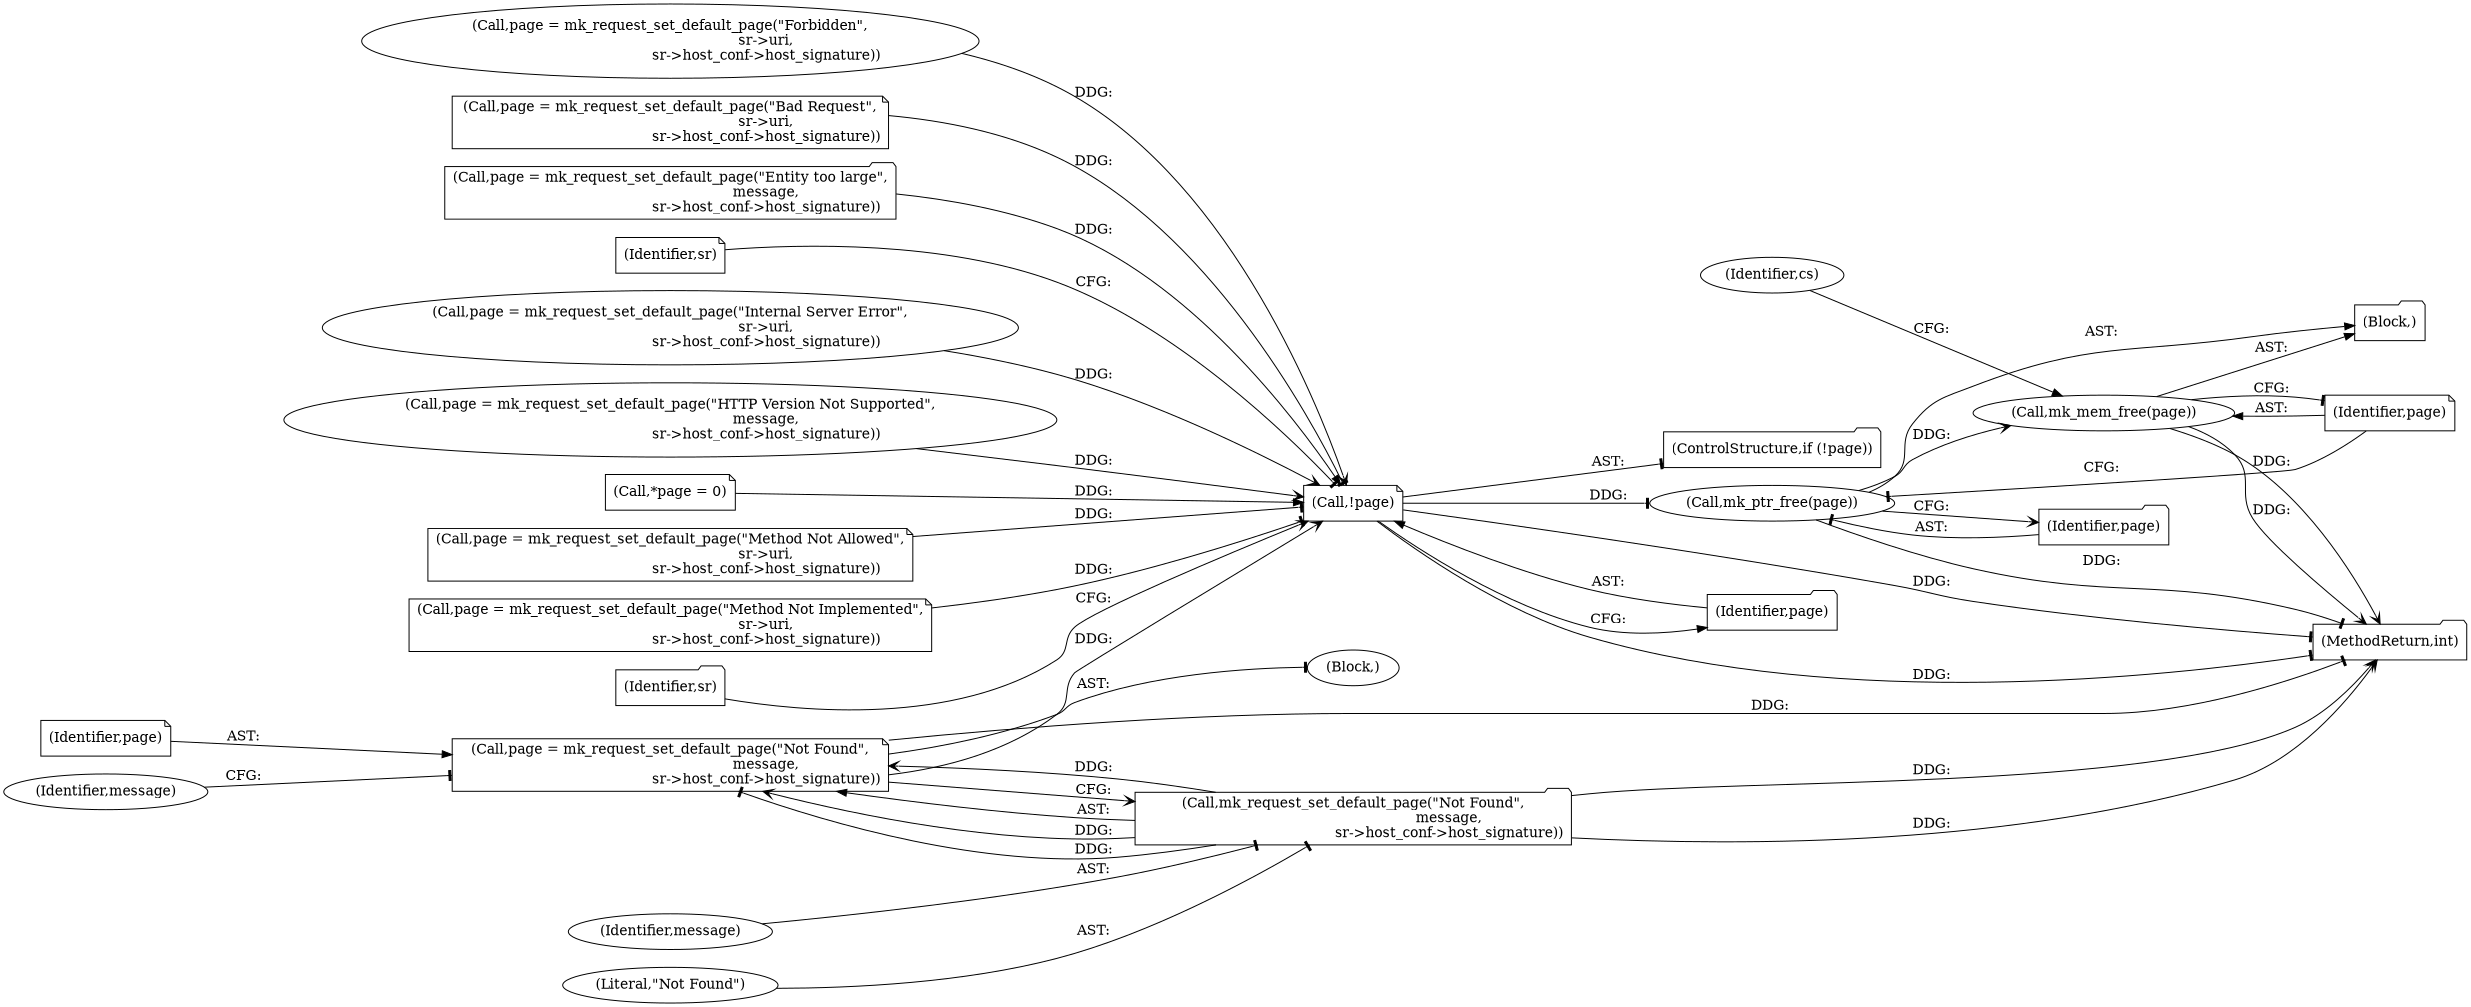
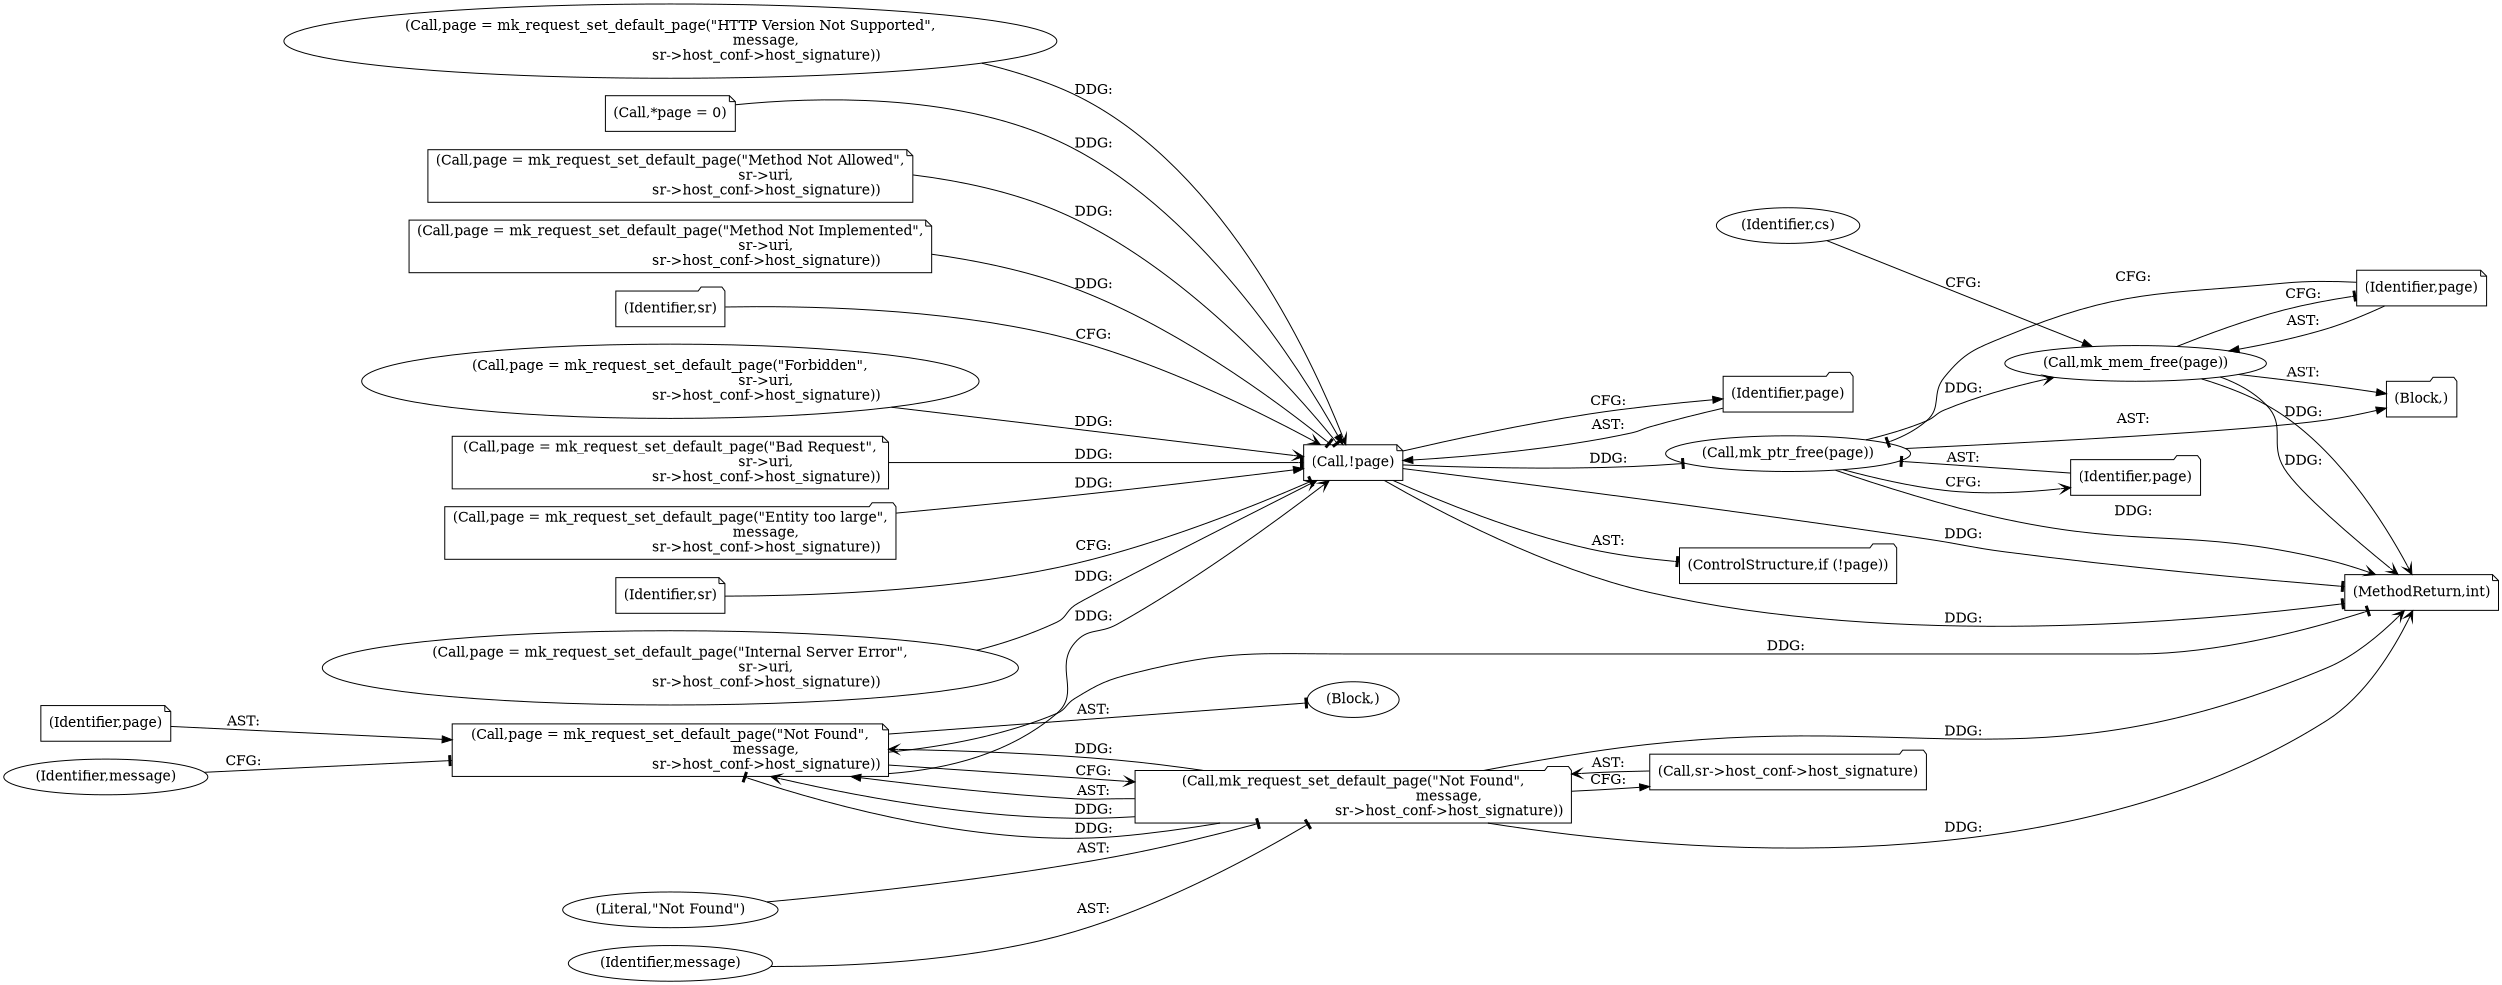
edge "(Call,mk_ptr_free(page))" -> "(MethodReturn,int)": arrowhead tee -> vee
node "(MethodReturn,int)": shape folder -> note
node "(Call,sr->host_conf->host_signature)": added
